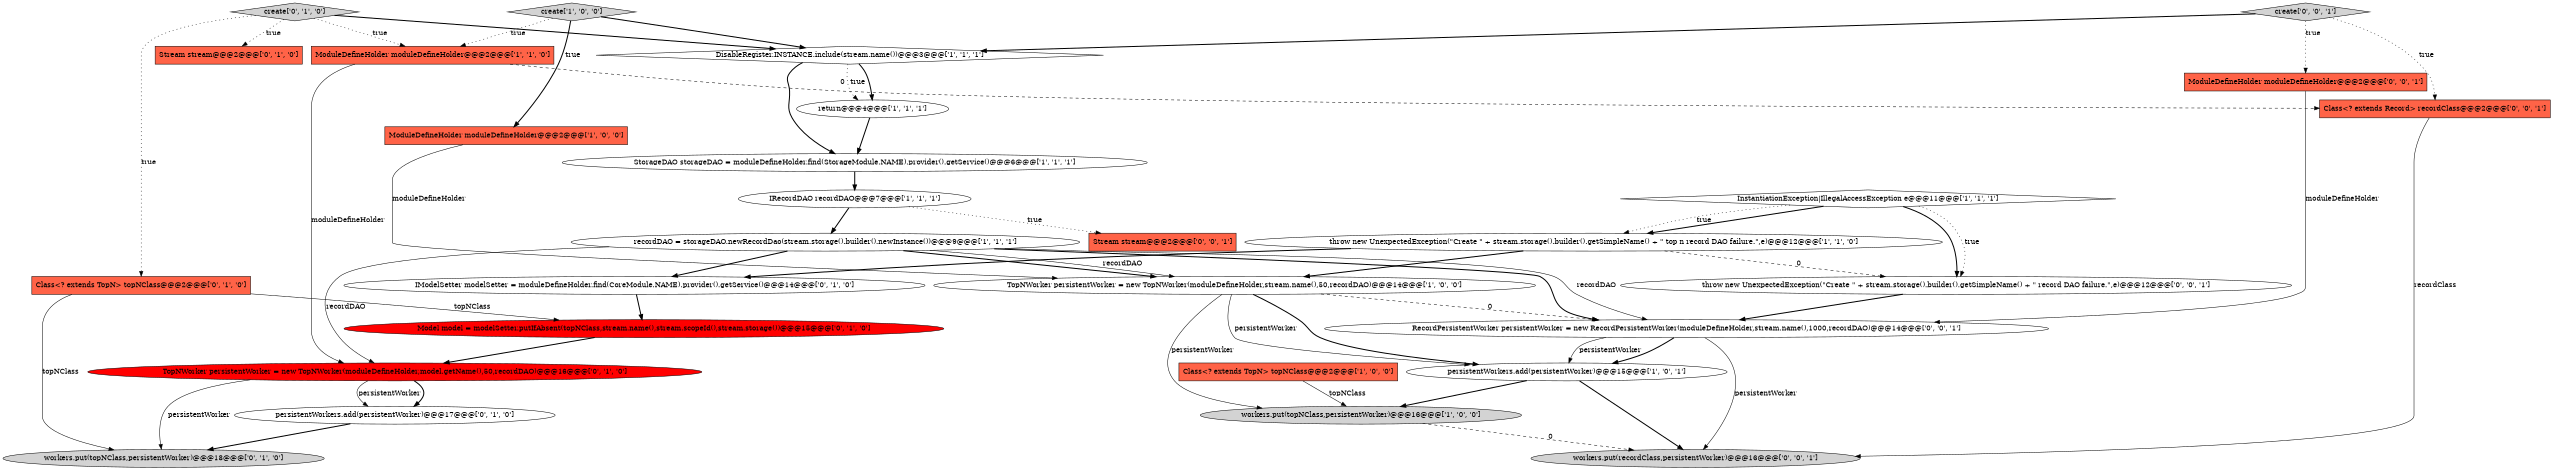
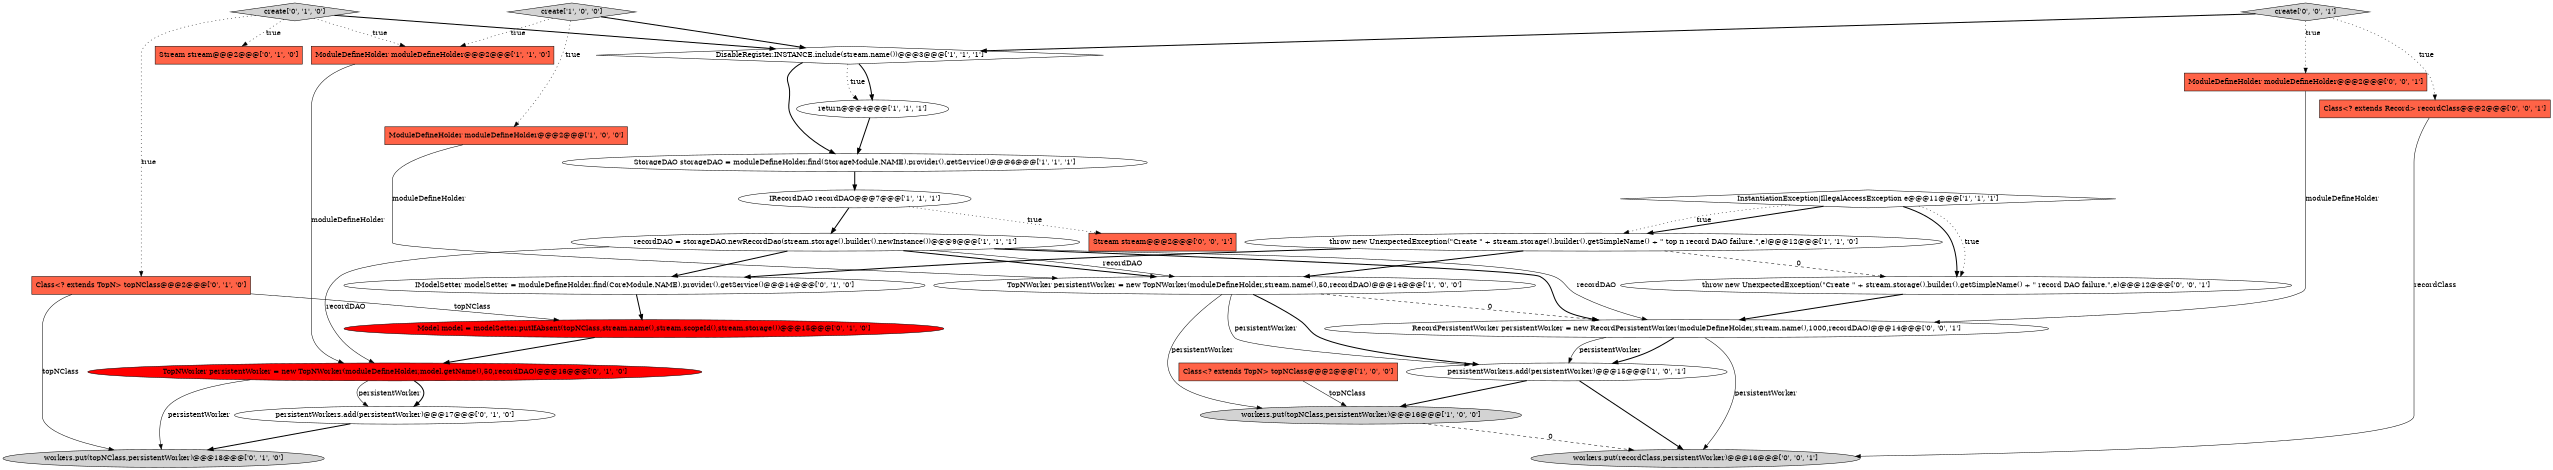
edge "create['1', '0', '0']" -> "ModuleDefineHolder moduleDefineHolder@@@2@@@['1', '0', '0']": style bold -> dotted
edge "ModuleDefineHolder moduleDefineHolder@@@2@@@['1', '1', '0']" -> "Class<? extends Record> recordClass@@@2@@@['0', '0', '1']": removed, label "0"
